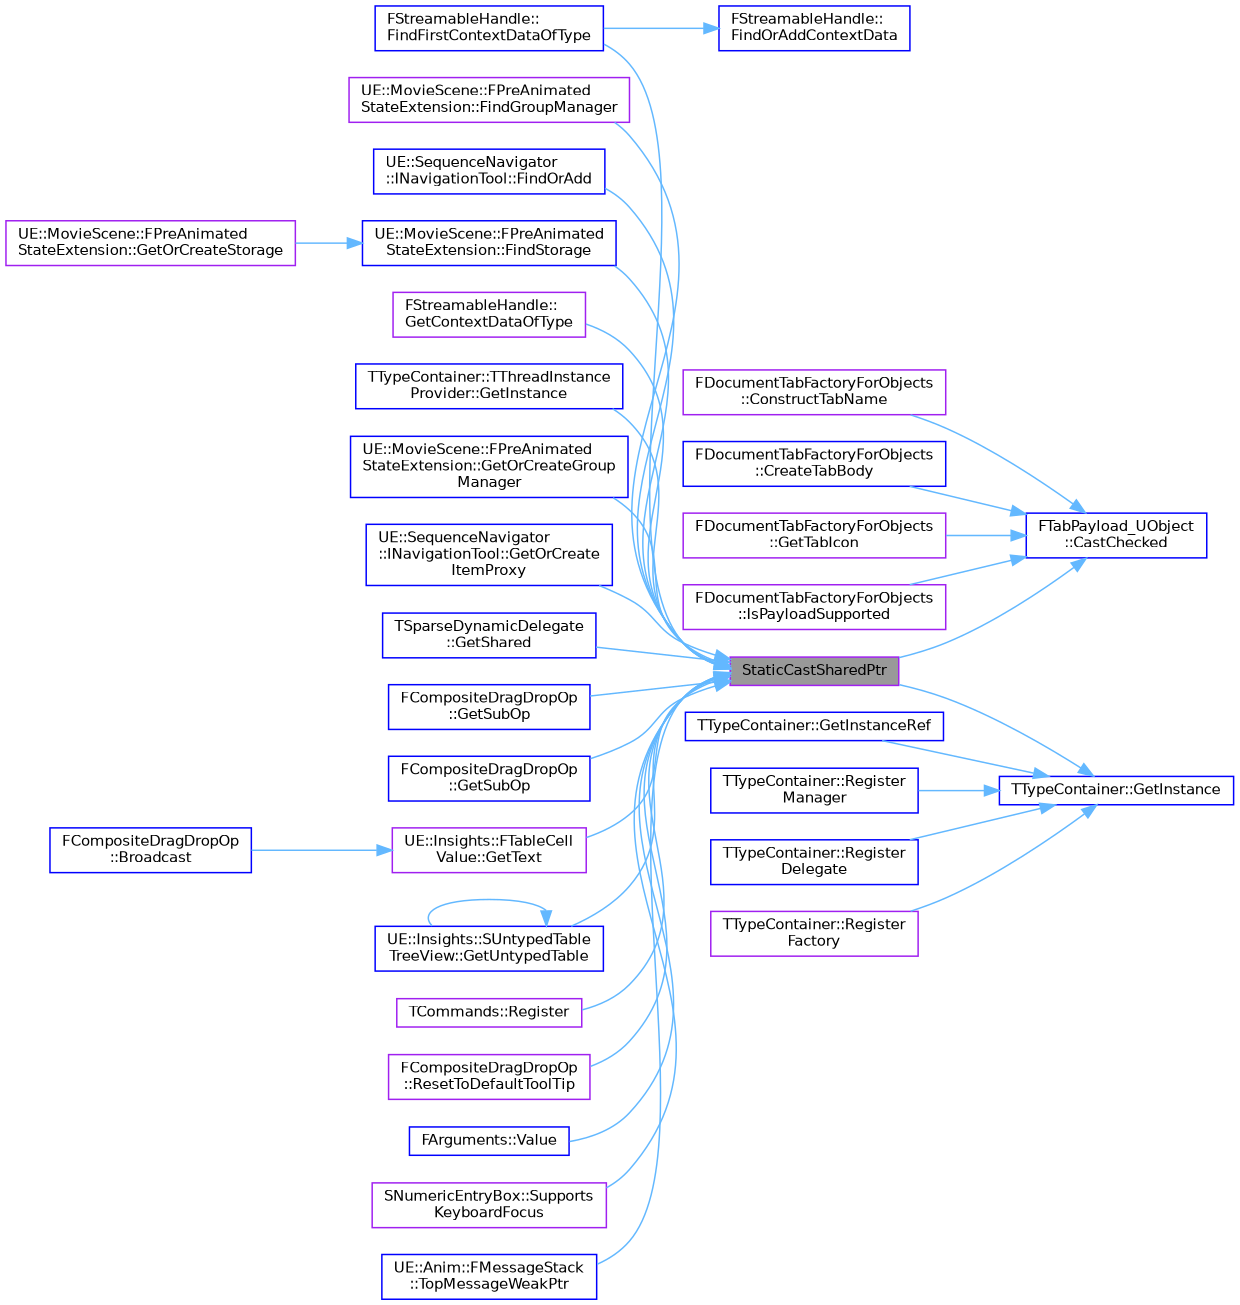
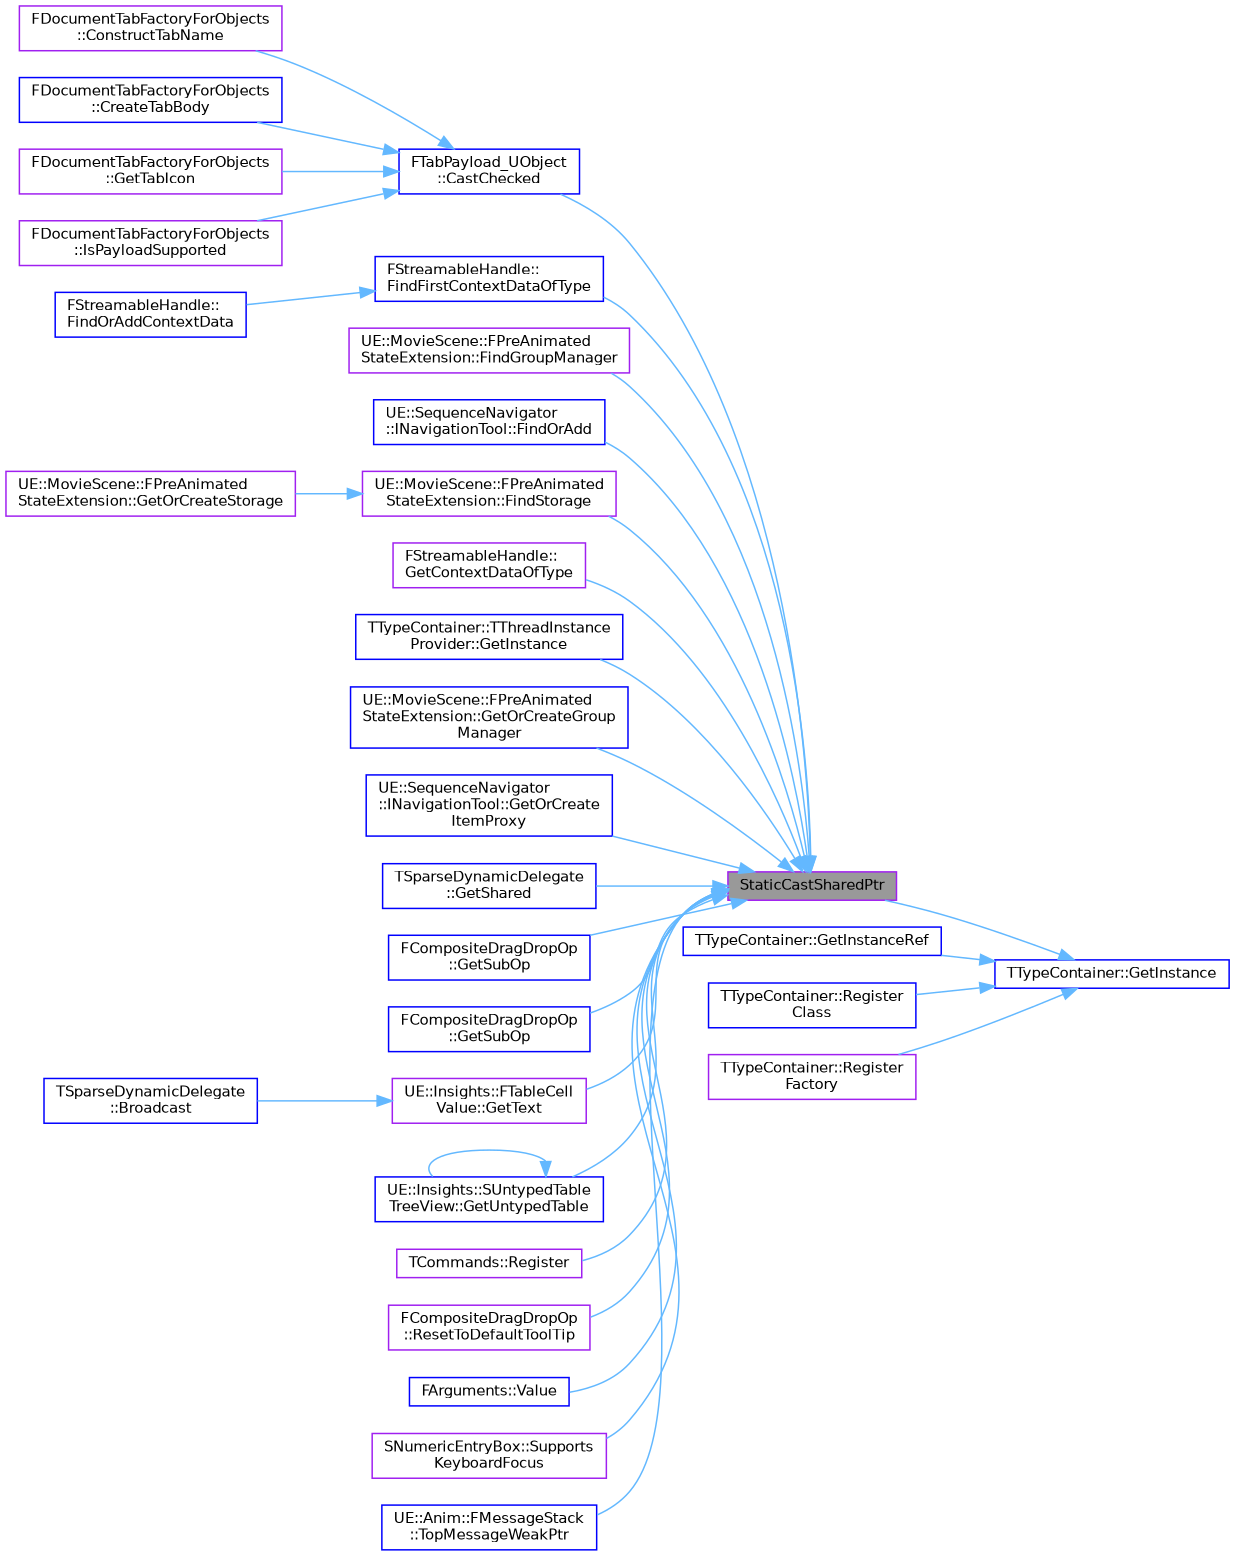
edge "FStreamableHandle:: FindFirstContextDataOfType" -> "FStreamableHandle:: FindOrAddContextData": reversed
node "UE::MovieScene::FPreAnimated StateExtension::FindStorage": color blue -> purple
edge "StaticCastSharedPtr" -> "FTabPayload_UObject ::CastChecked": reversed
node "TTypeContainer::Register Manager": label "TTypeContainer::Register Manager" -> "TTypeContainer::Register Class"
node "FCompositeDragDropOp ::Broadcast": label "FCompositeDragDropOp ::Broadcast" -> "TSparseDynamicDelegate ::Broadcast"
node "TTypeContainer::Register Delegate": removed
